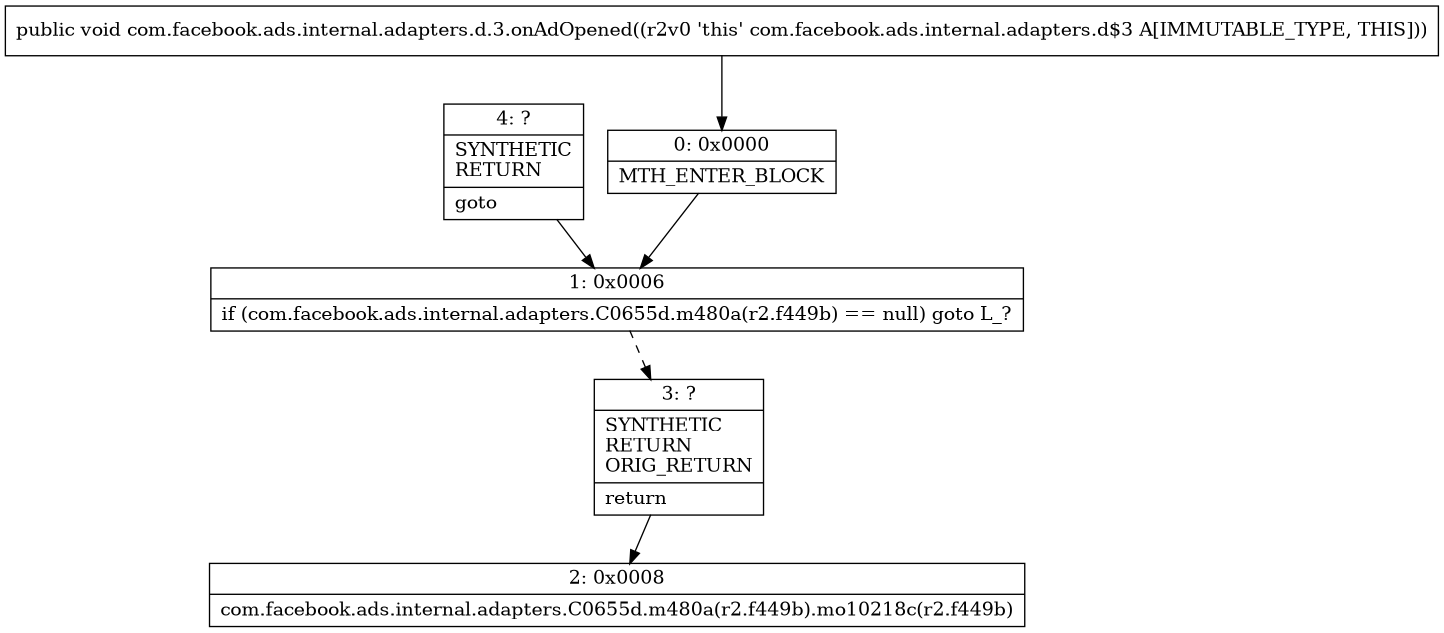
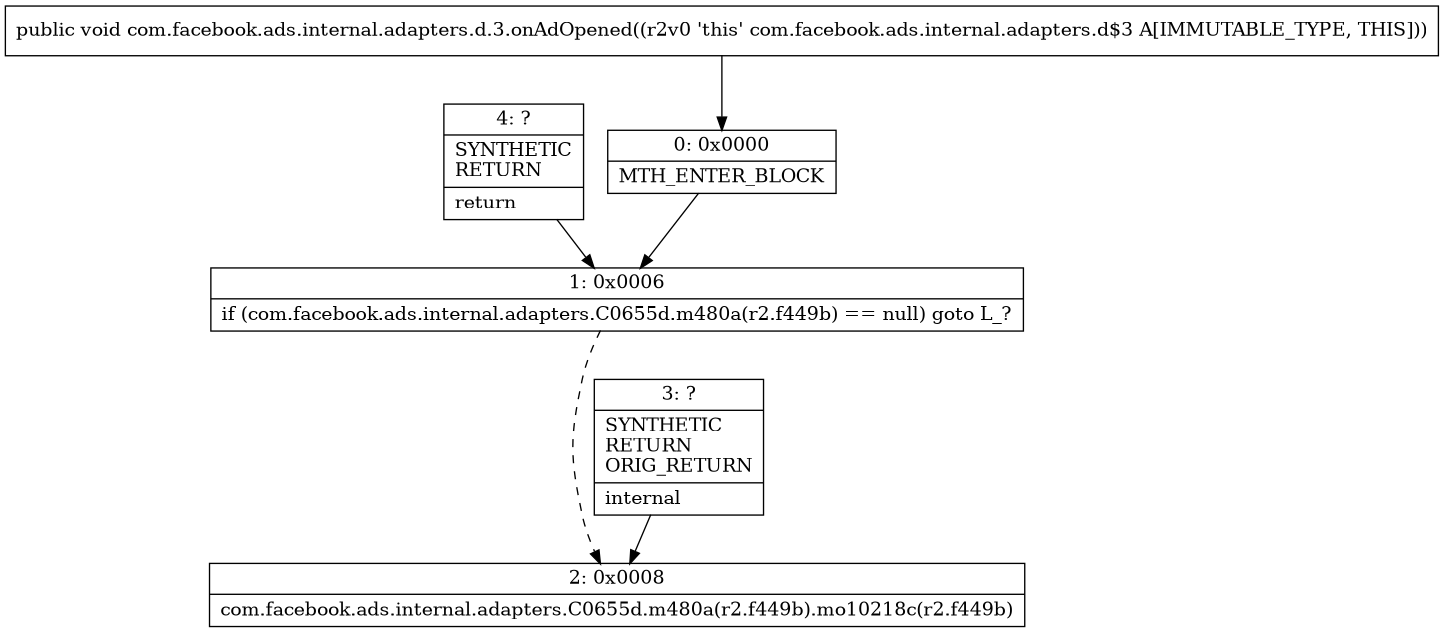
node "4: ?": text "goto" -> "return"
edge "1: 0x0006" -> "3: ?": now "1: 0x0006" -> "2: 0x0008"
node "3: ?": text "return" -> "internal"
